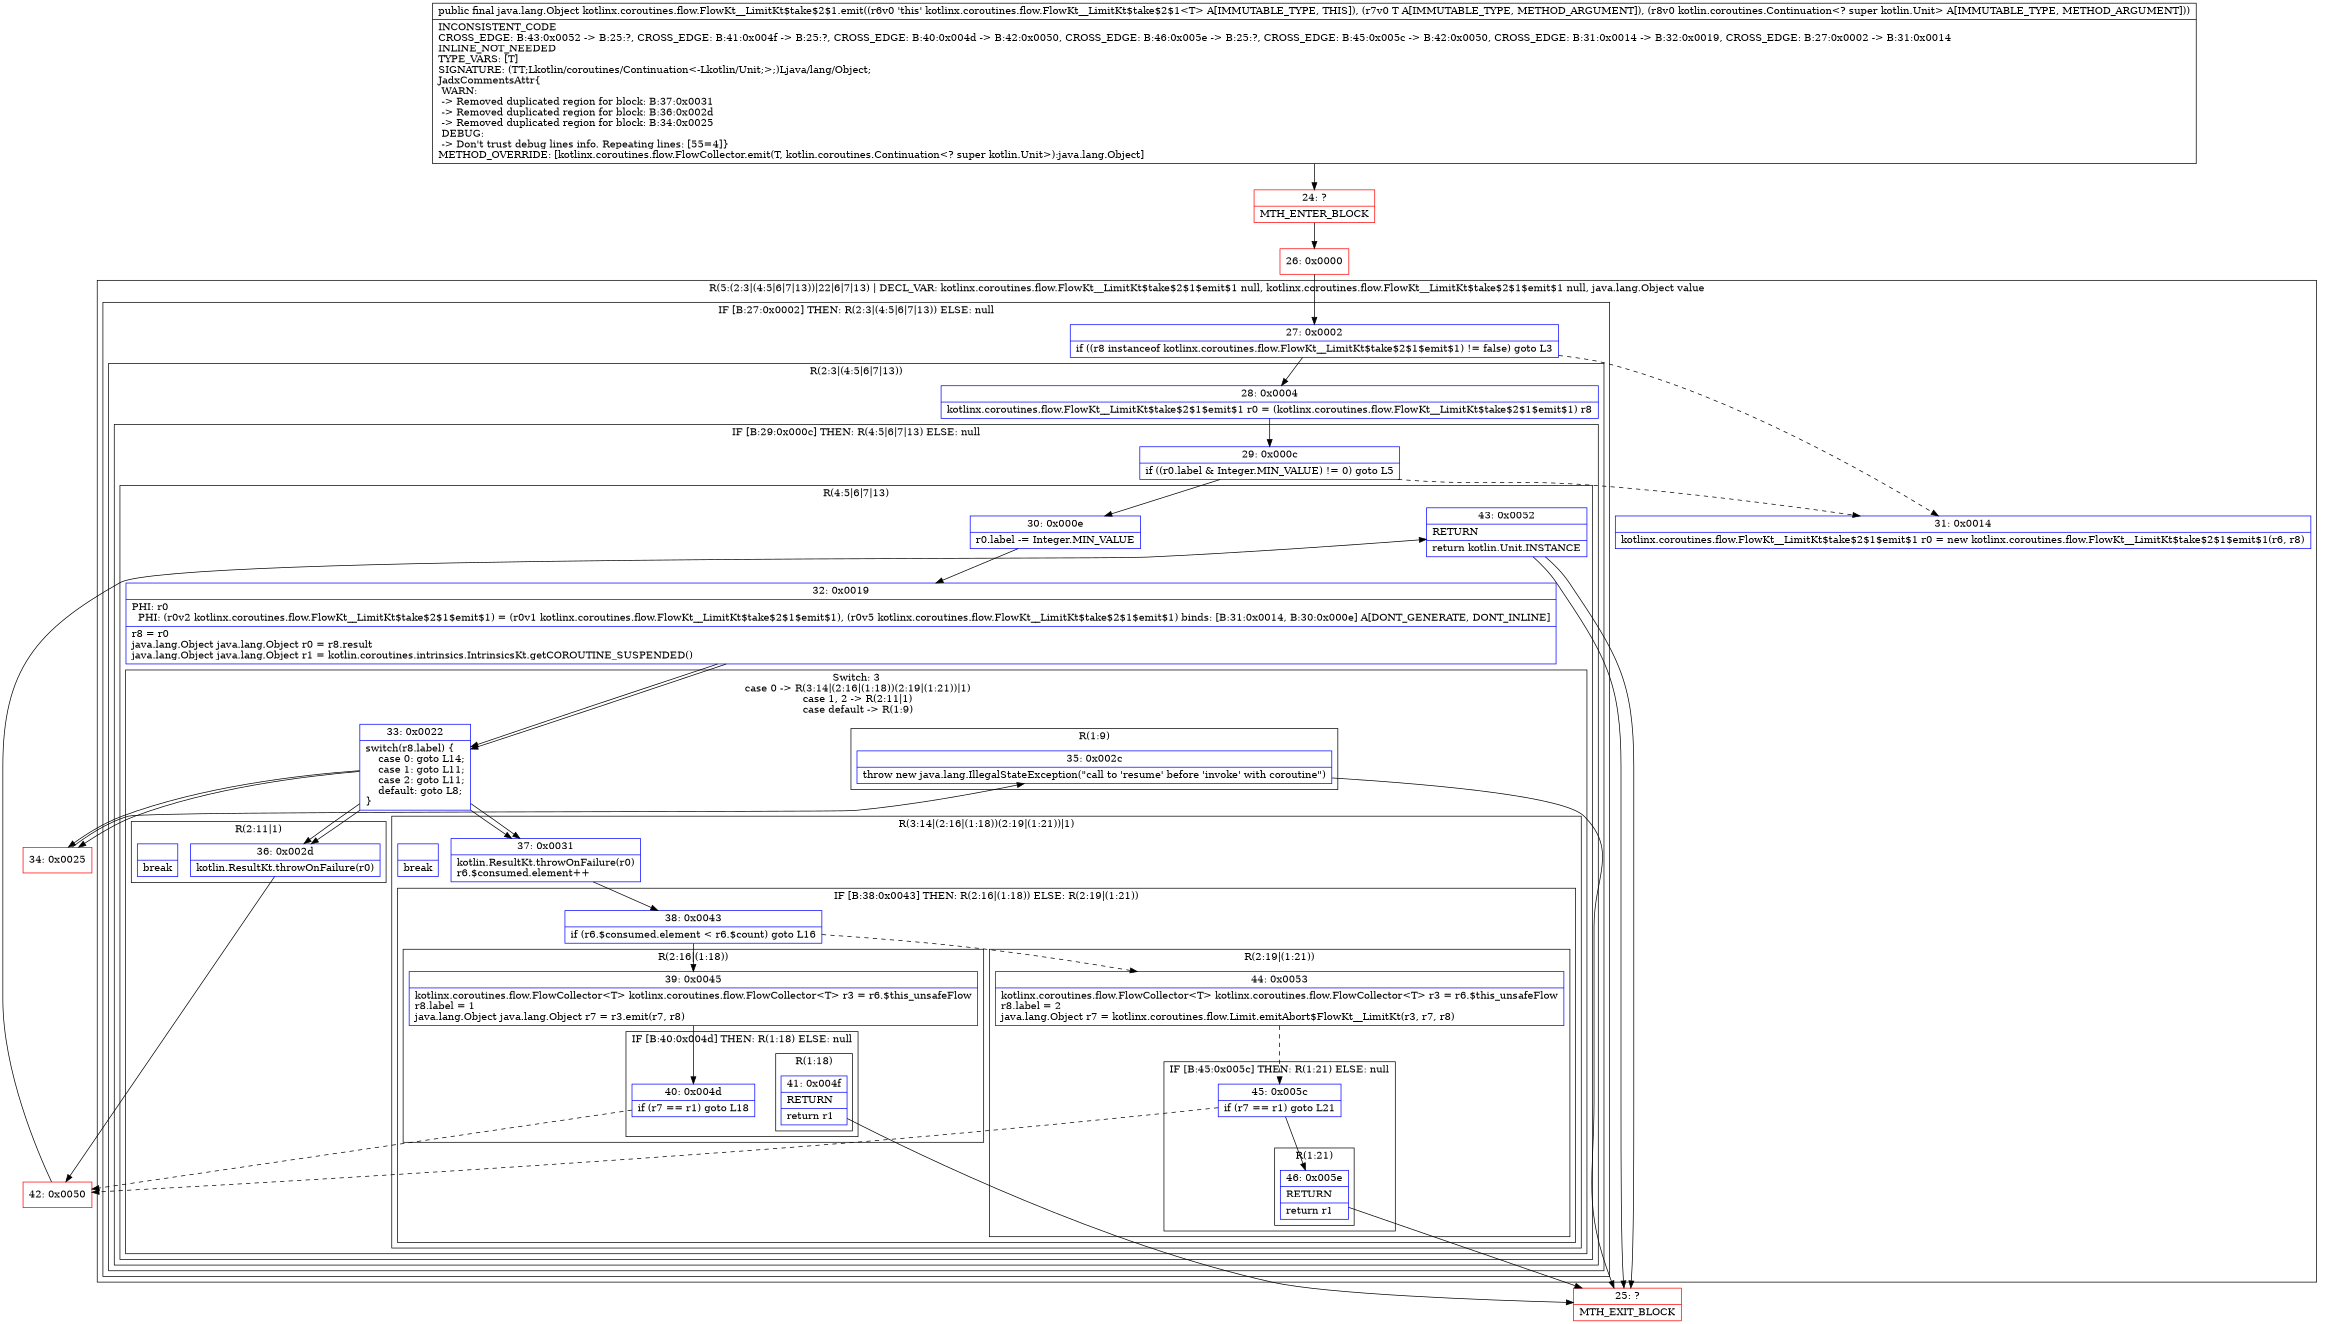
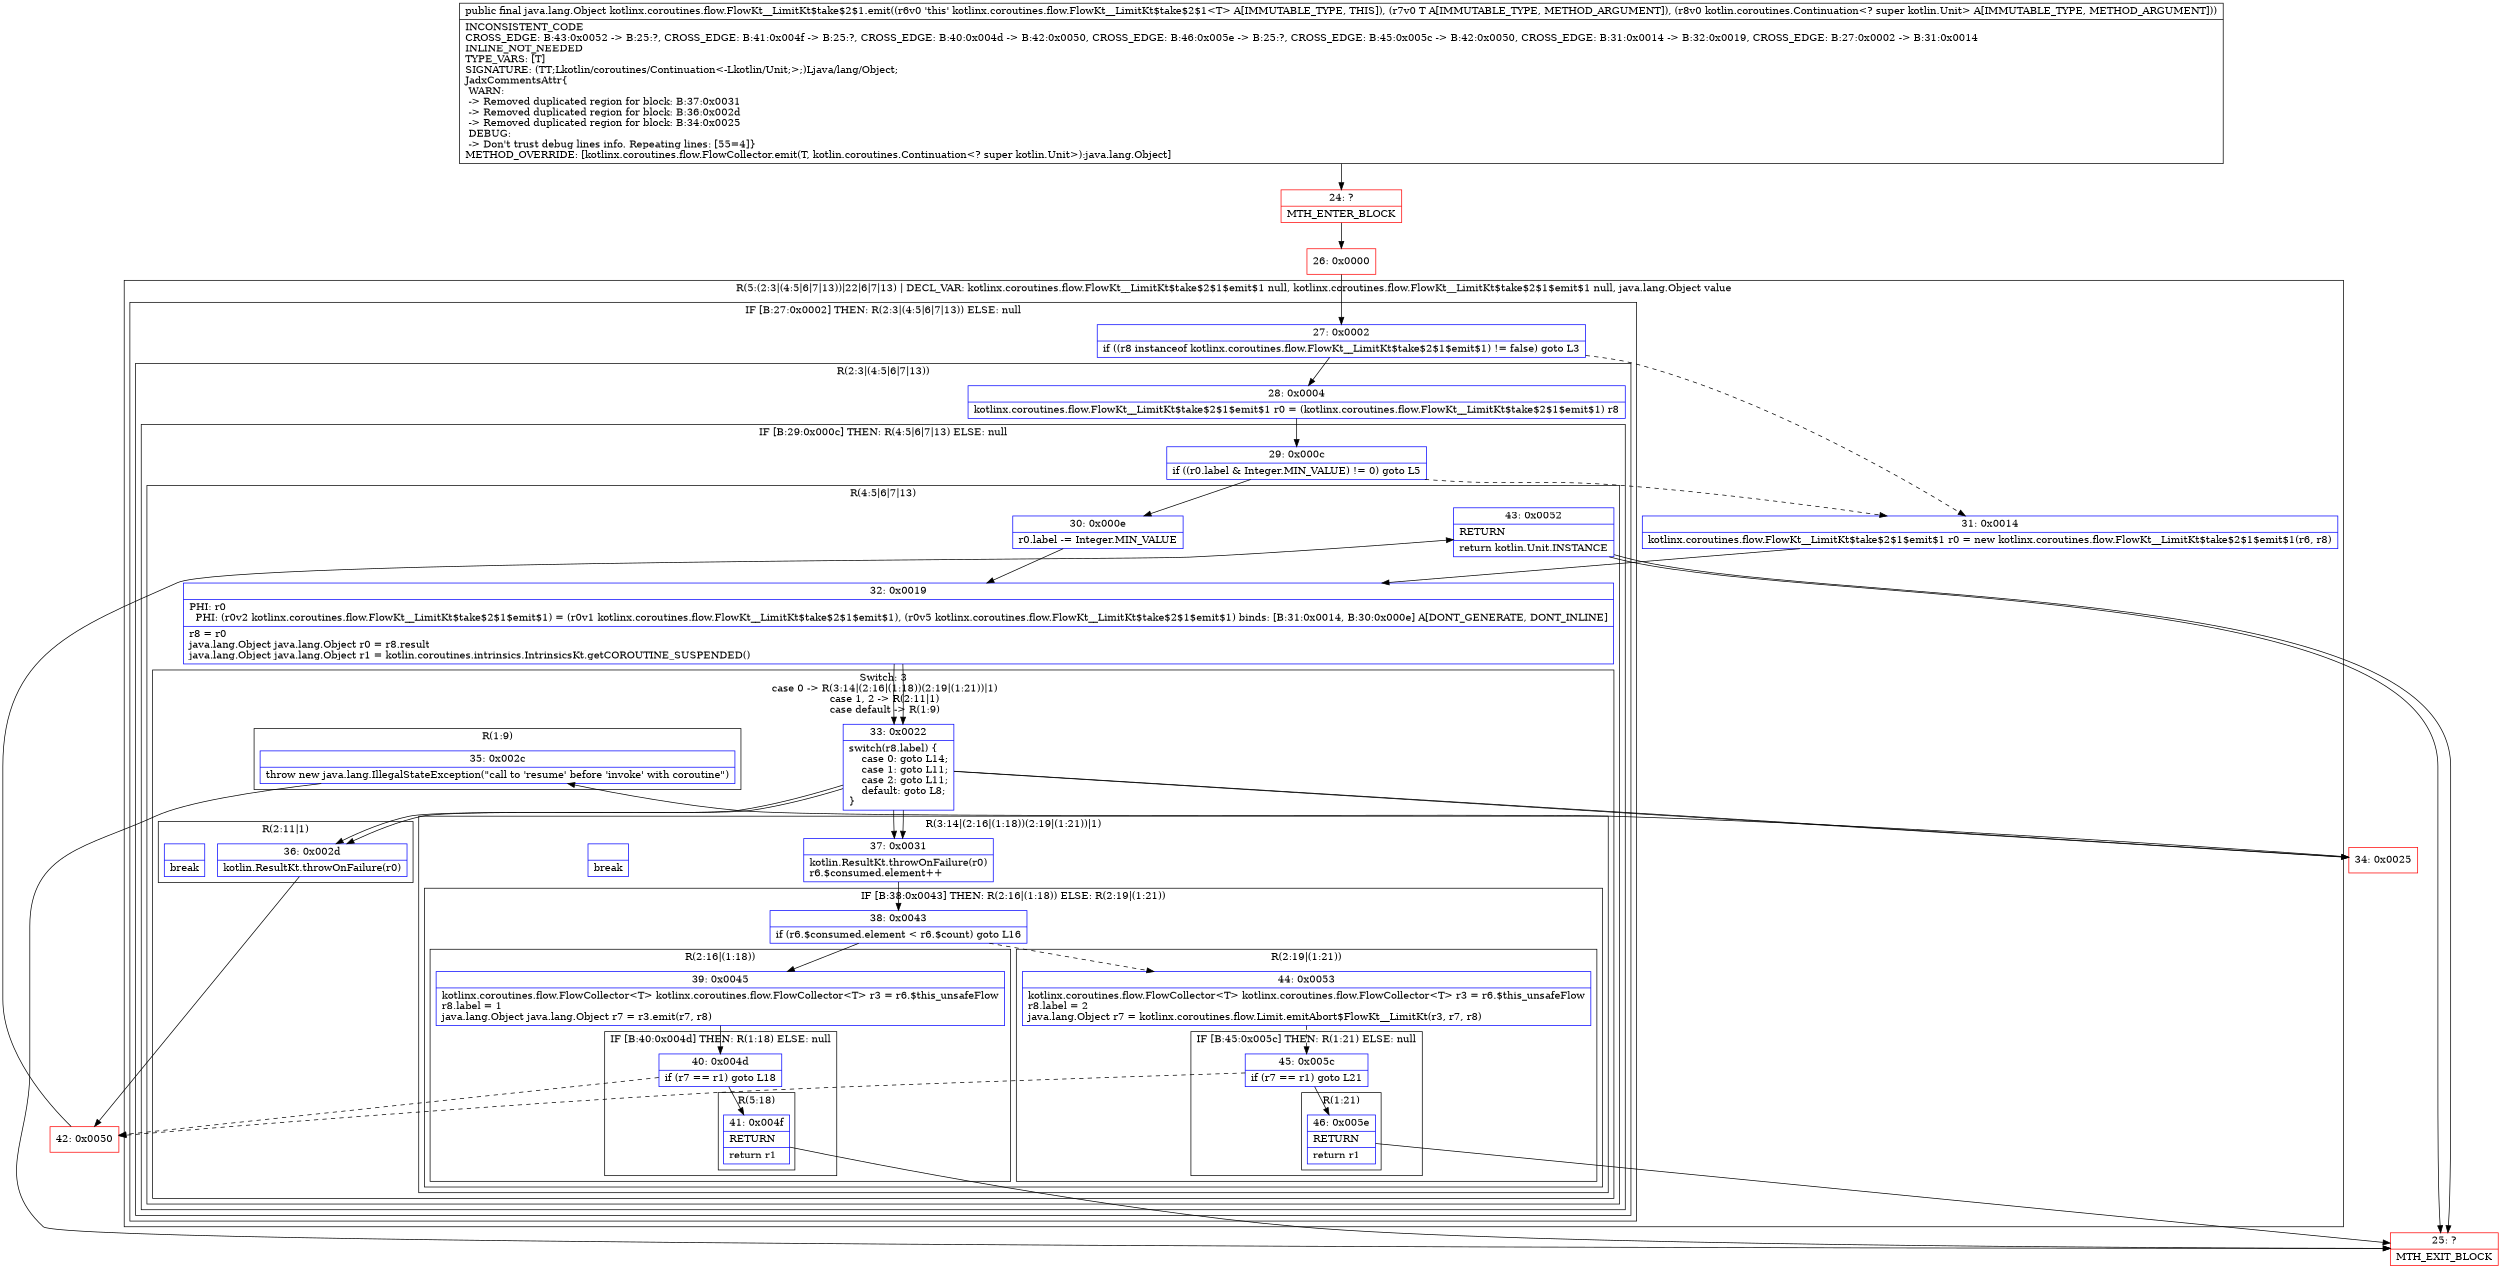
edge "31: 0x0014" -> "32: 0x0019": added
cluster "R(1:18)": label "R(1:18)" -> "R(5:18)"
edge "40: 0x004d" -> "41: 0x004f": added
